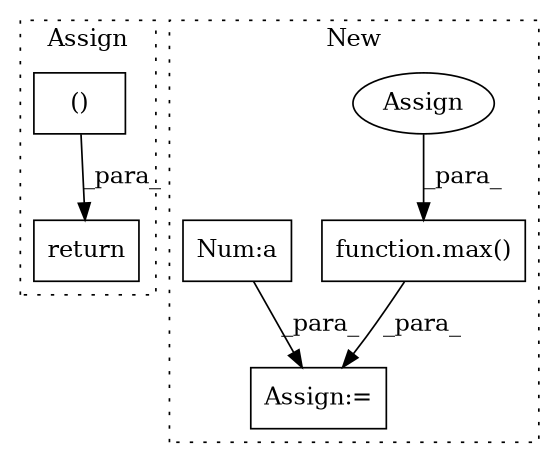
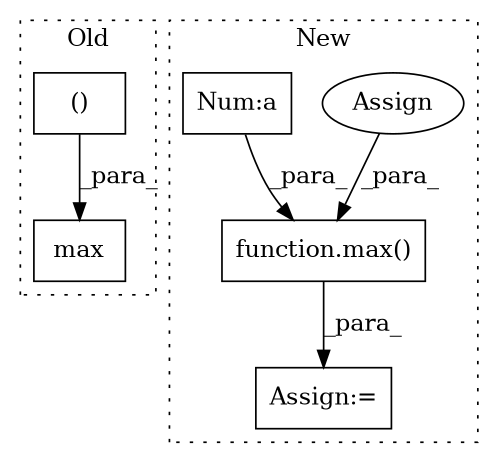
cluster "Assign": label "Assign" -> "Old"
node "return": label "return" -> "max"
edge "Num:a" -> "Assign:=": now "Num:a" -> "function.max()"
